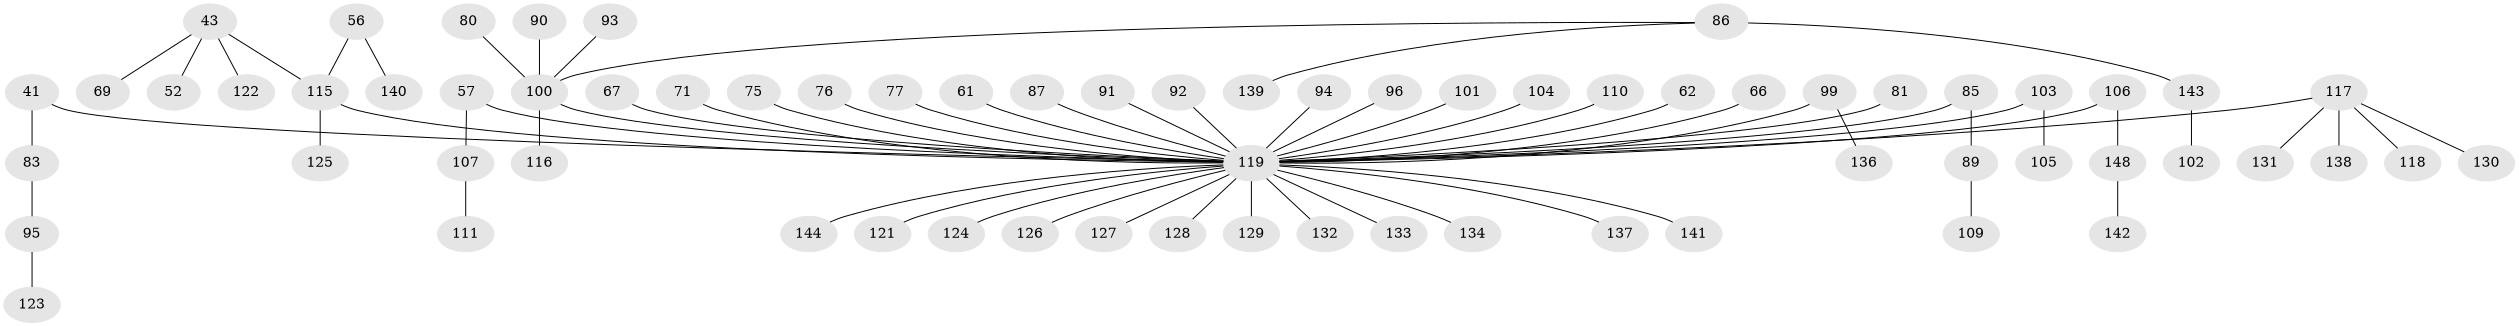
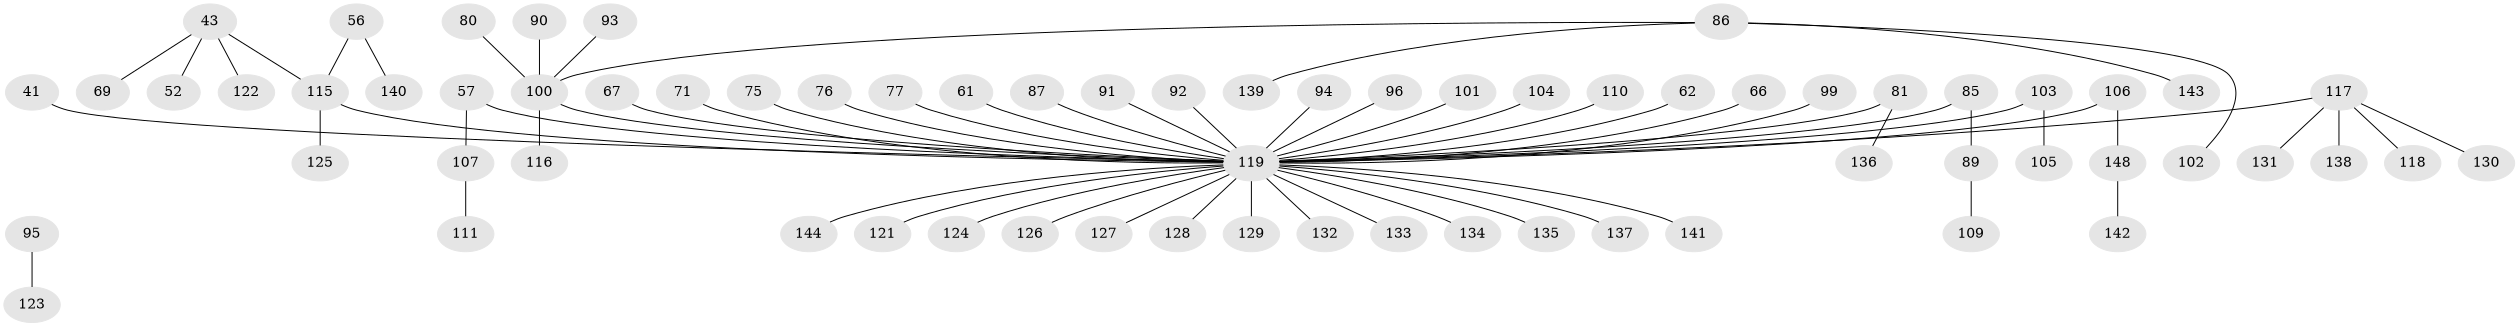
edge "99" -- "136": now "81" -- "136"
edge "143" -- "102": now "86" -- "102"
node "83": removed
node "135": added
